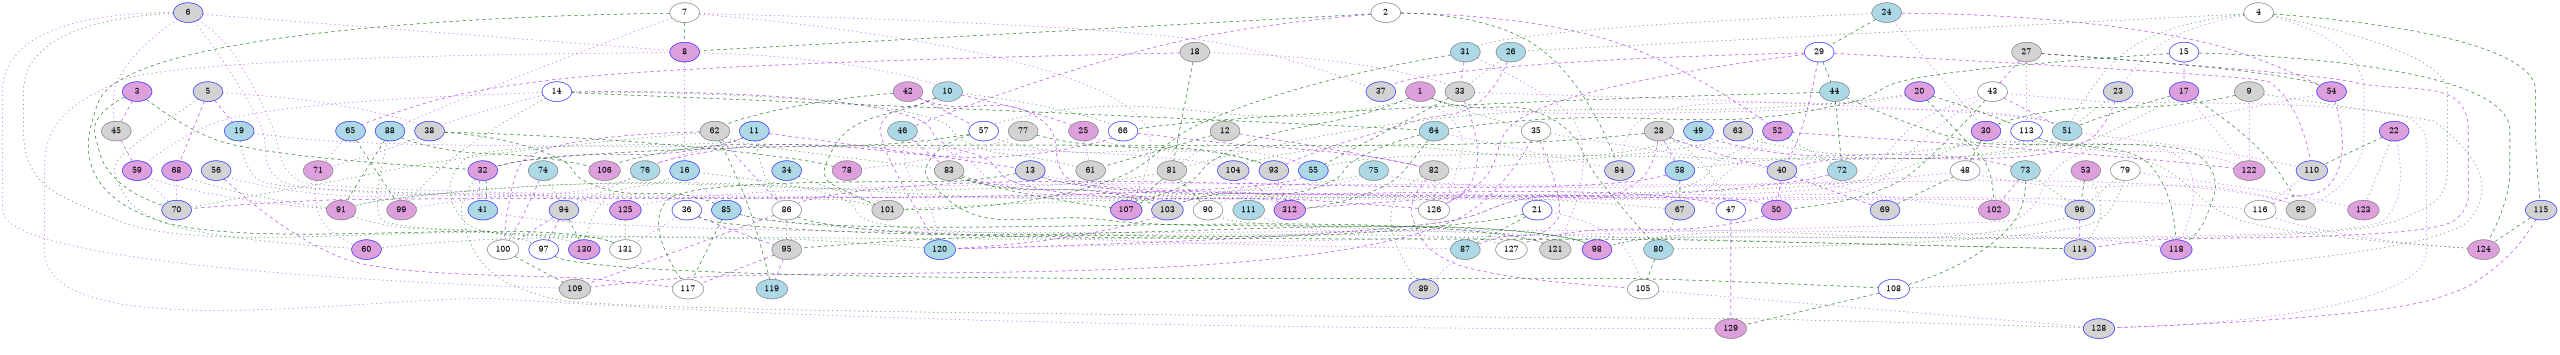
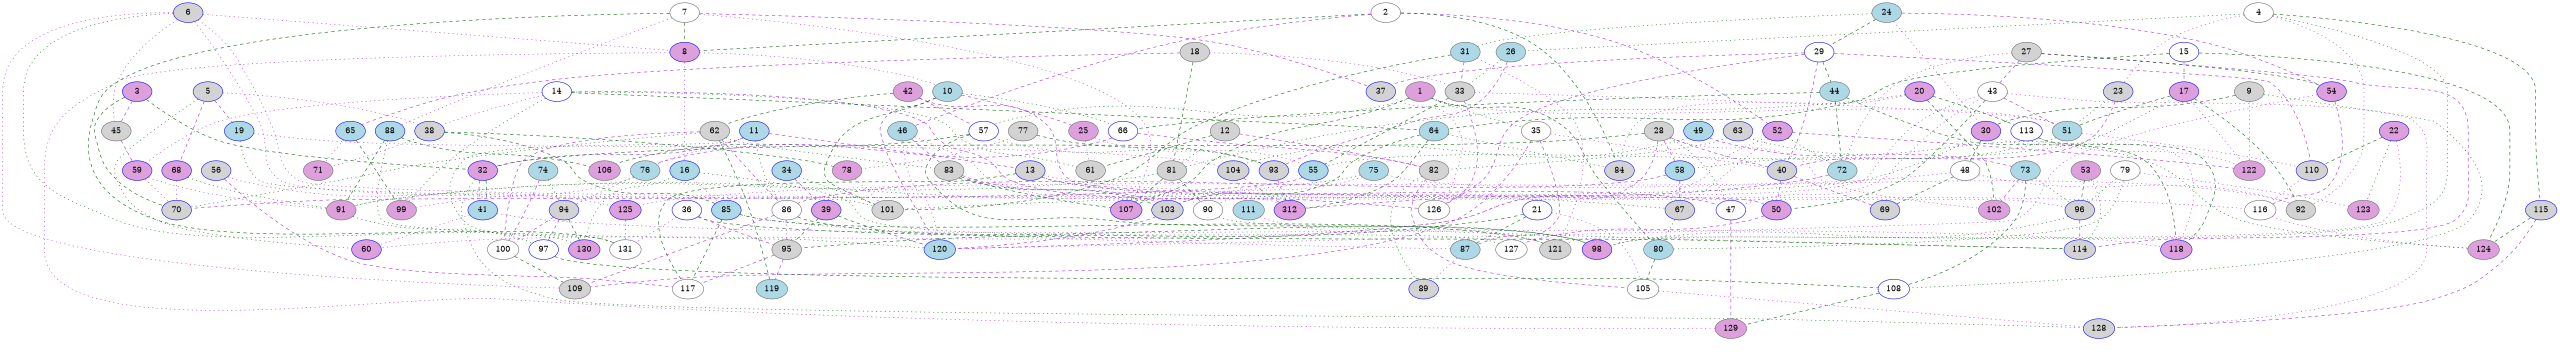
edge "7" -- "37": style dotted -> dashed
edge "4" -- "51": removed
edge "27" -- "113": now "27" -- "72"
edge "64" -- "84": color purple -> darkgreen
node "39": added
edge "71" -- "60": now "41" -- "60"
edge "52" -- "60": color darkgreen -> purple
